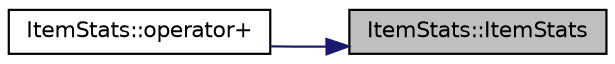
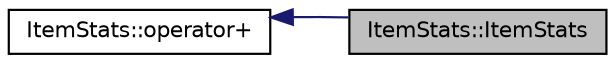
edge "ItemStats::operator+" -> "ItemStats::ItemStats": reversed
